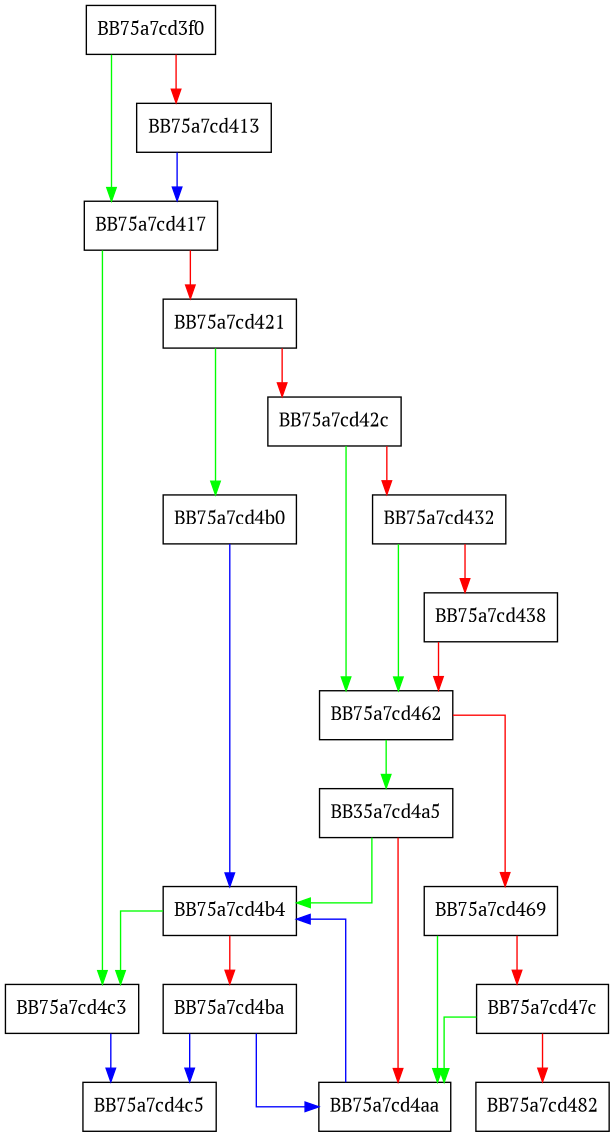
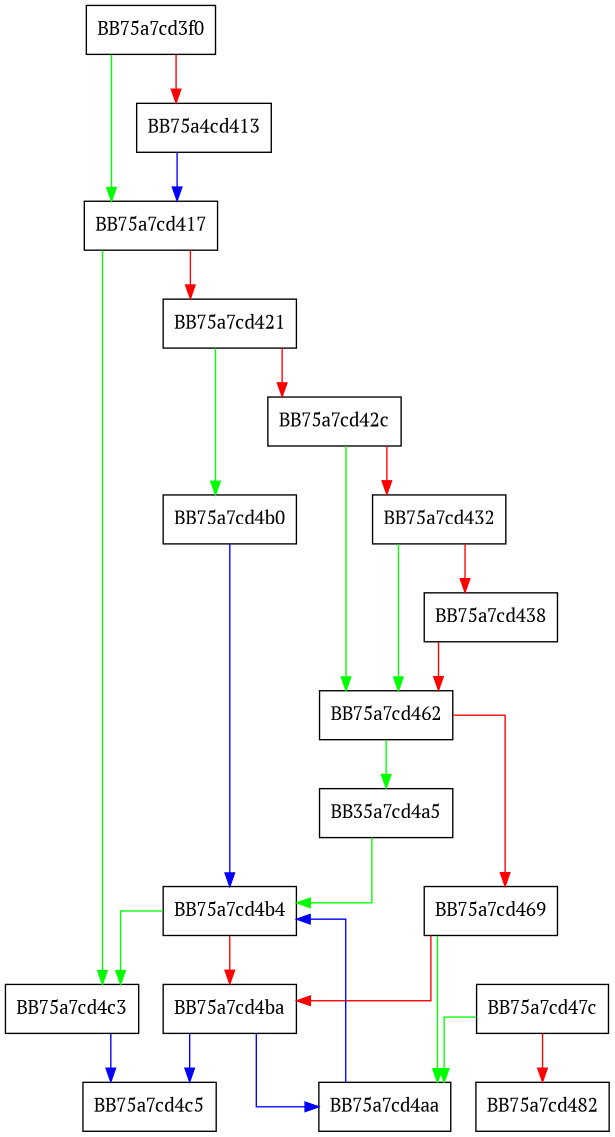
node "BB75a7cd413": label "BB75a7cd413" -> "BB75a4cd413"
edge "BB35a7cd4a5" -> "BB75a7cd4aa": removed
edge "BB75a7cd469" -> "BB75a7cd47c": now "BB75a7cd469" -> "BB75a7cd4ba"
